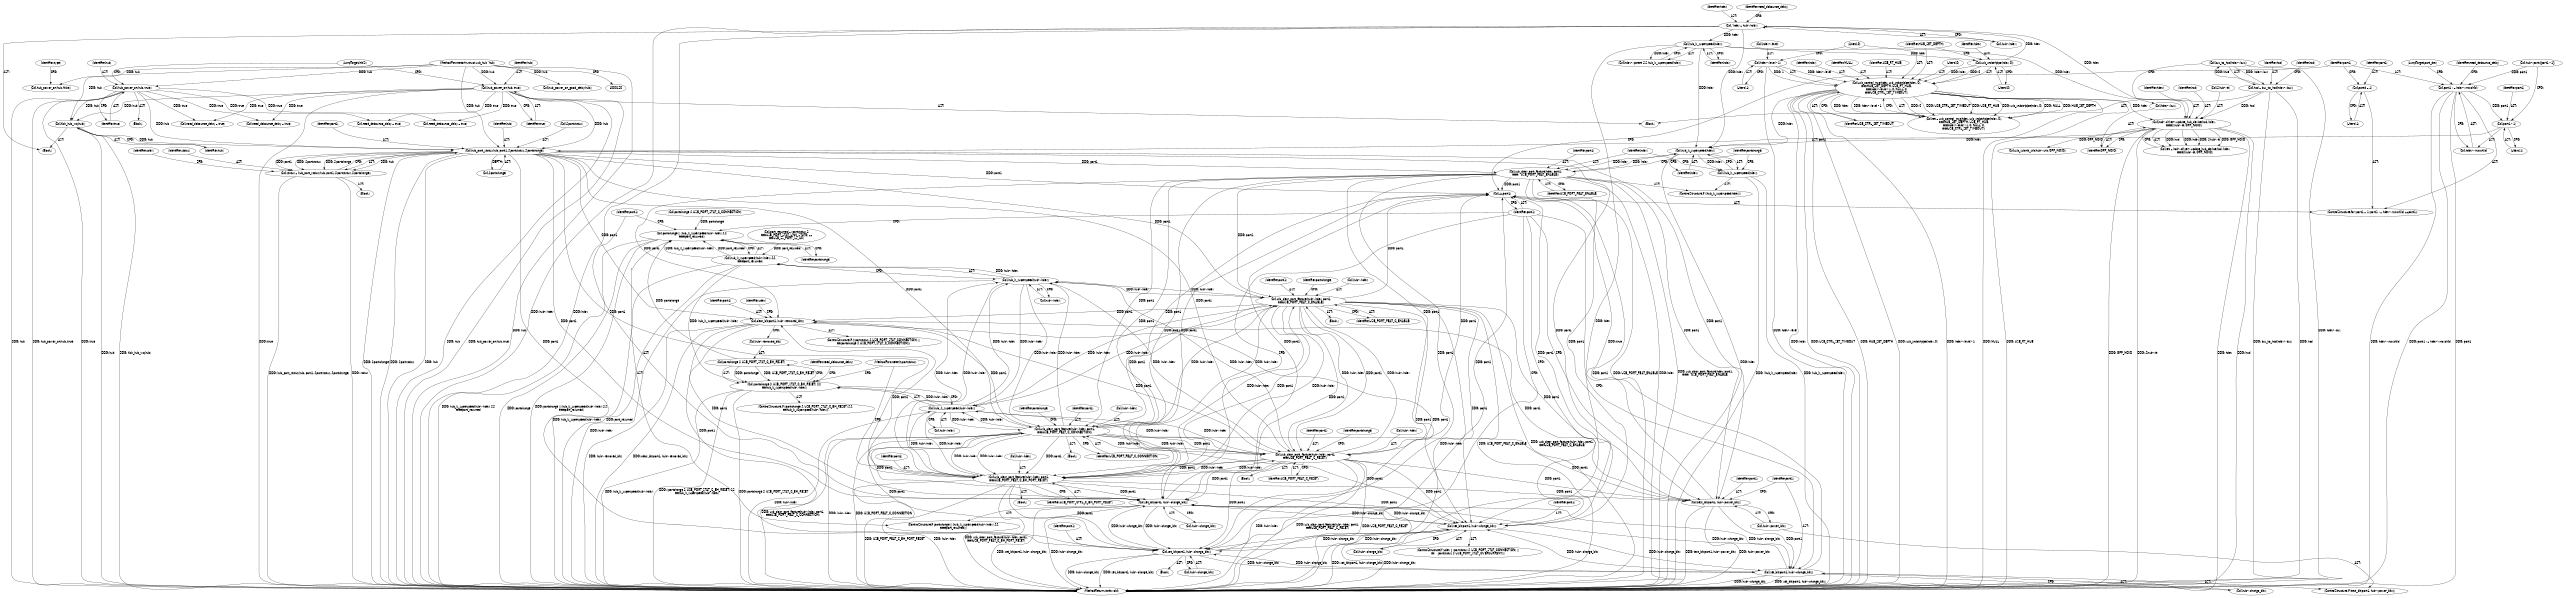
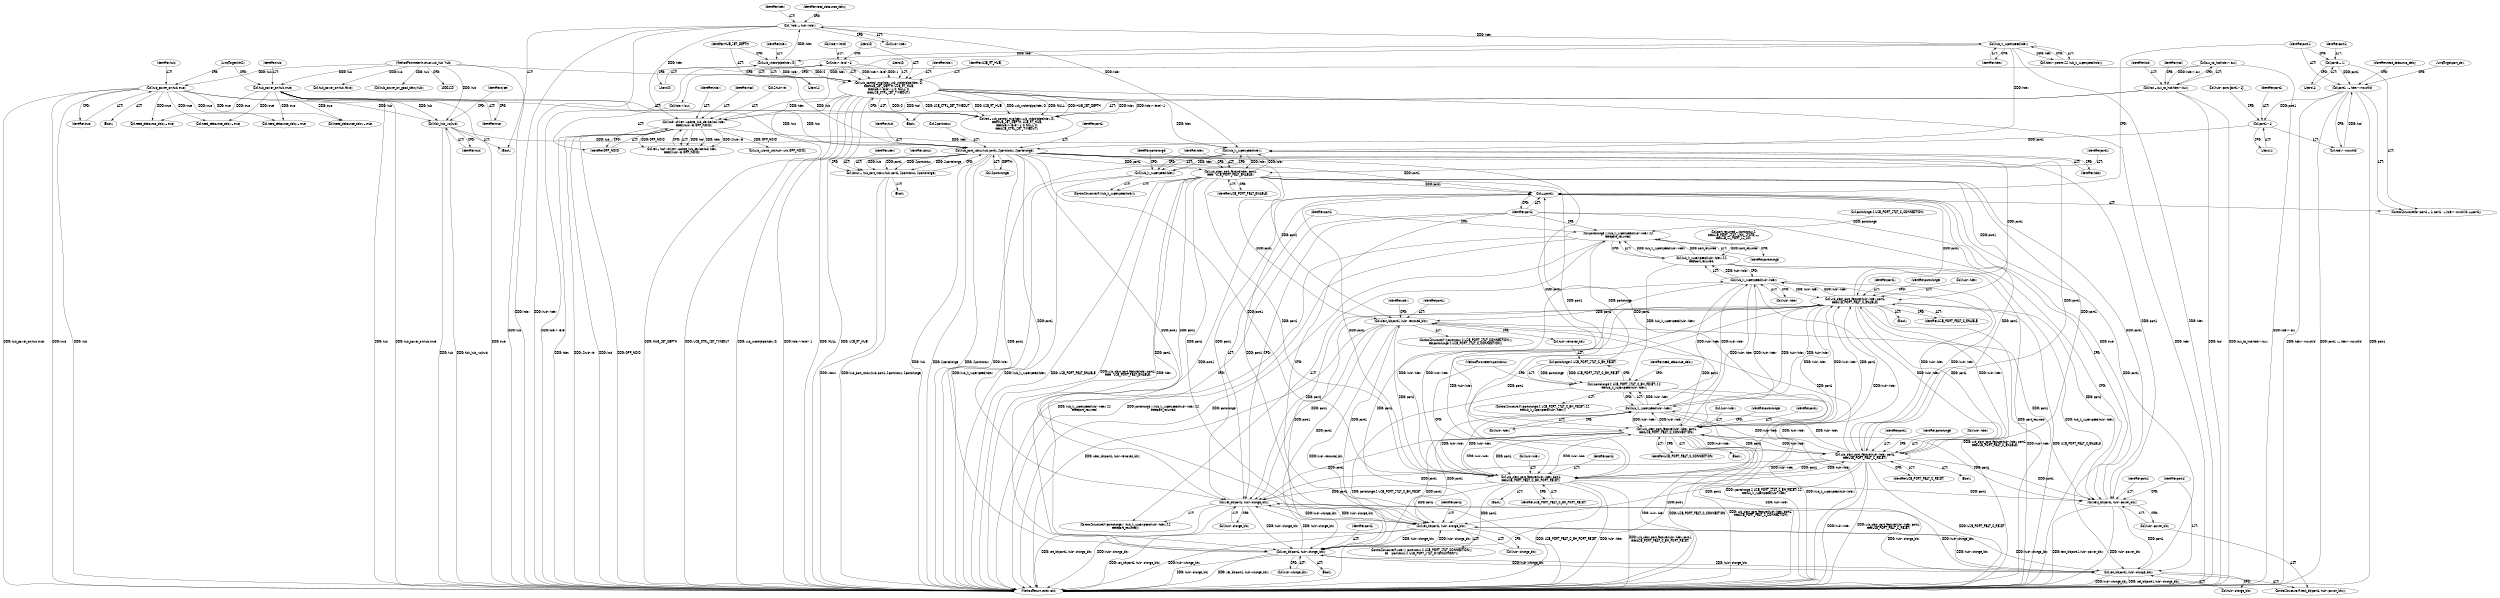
node "(Identifier,NULL)": removed
edge "(Call,hcd = bus_to_hcd(hdev->bus))" -> "(Call,bus_to_hcd(hdev->bus))": label "DDG: true" -> "CFG: "
edge "(Identifier,type)" -> "(Call,hub_power_on(hub, false))": now "(Identifier,type)" -> "(Call,kick_hub_wq(hub))"
edge "(Call,hub->ports[port1 - 1])" -> "(Call,port1 <= hdev->maxchild)": now "(Call,port6 = 1)" -> "(Call,port1 <= hdev->maxchild)"
node "(Identifier,USB_CTRL_SET_TIMEOUT)": removed
edge "(Call,hdev->maxchild)" -> "(Call,port1 <= hdev->maxchild)": label "AST: " -> "DDG: hcd"
edge "(Call,port1 - 1)" -> "(Call,hub_port_status(hub, port1, &portstatus, &portchange))": label "AST: port1" -> "DDG: port1"
node "(Identifier,USB_PORT_CTRL_C_BH_PORT_RESET)": label "(Identifier,USB_PORT_CTRL_C_BH_PORT_RESET)" -> "(Identifier,USB_PORT_FEAT_C_BH_PORT_RESET)"
